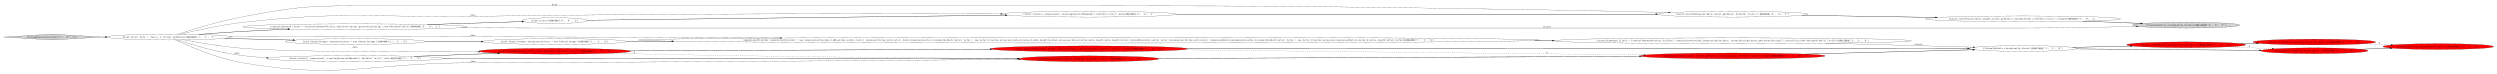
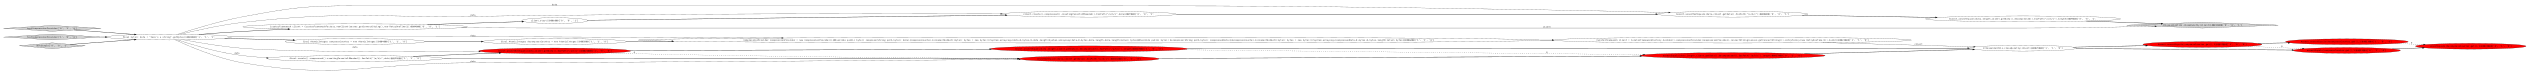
node "{CloseableUtils.closeQuietly(client)}@@@11@@@['0', '0', '1']": shape ellipse -> diamond
node "testCompressionProvider['0', '1', '0']": added
node "testSimple['0', '0', '1']": added
